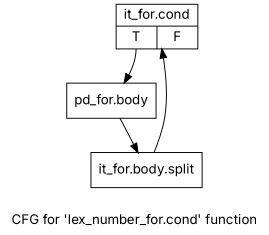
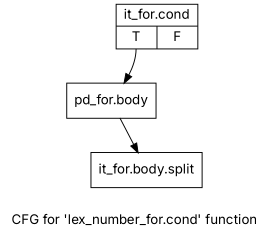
edge "it_for.body.split" -> "it_for.cond": removed
